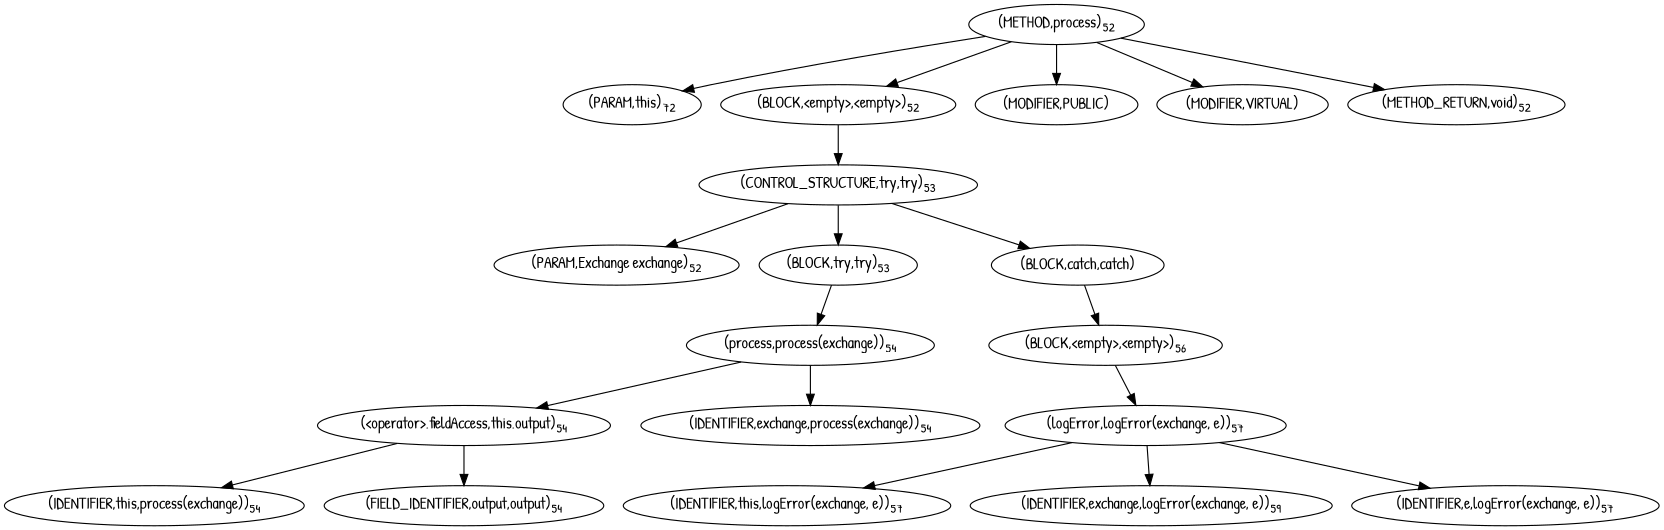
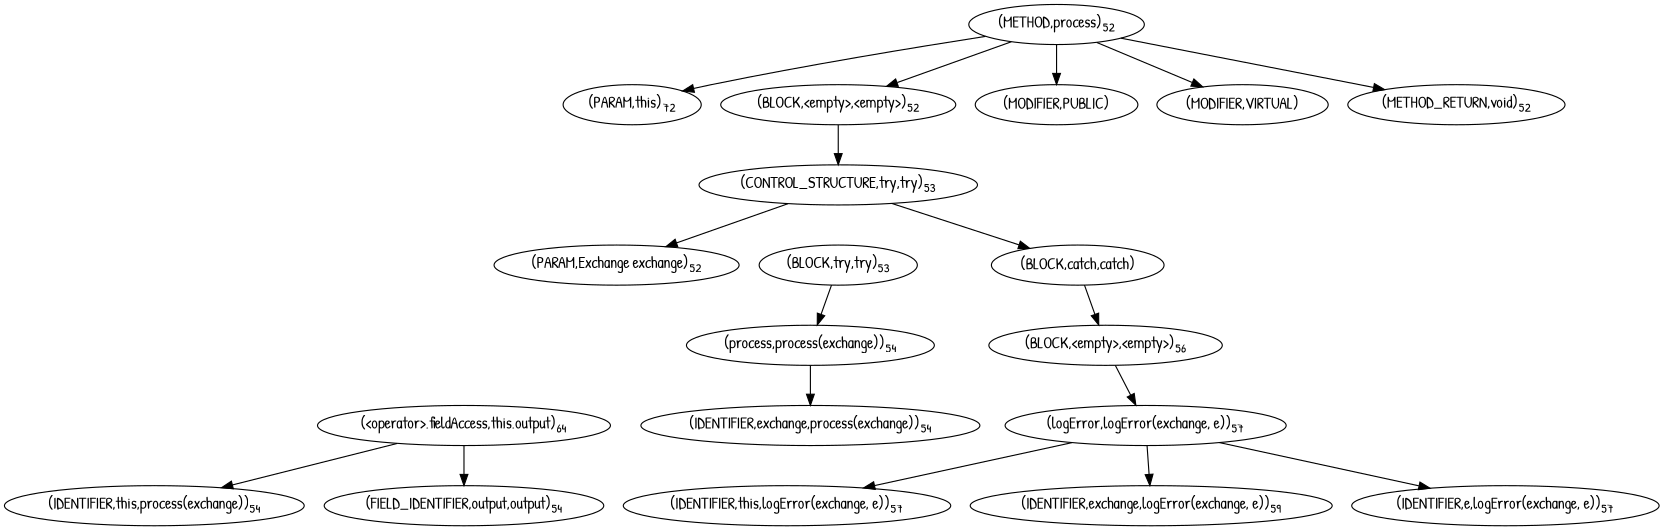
edge "(CONTROL_STRUCTURE,try,try)" -> "(BLOCK,try,try)": removed
edge "(process,process(exchange))" -> "(<operator>.fieldAccess,this.output)": removed
node "(<operator>.fieldAccess,this.output)": text "54" -> "64"
